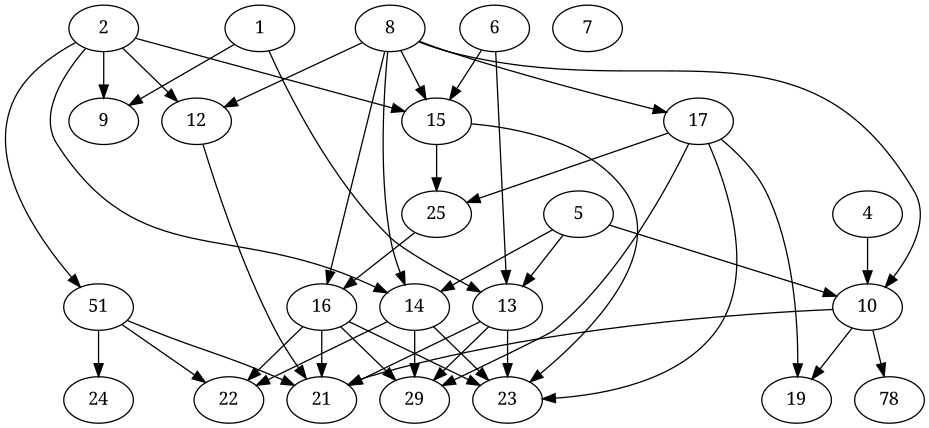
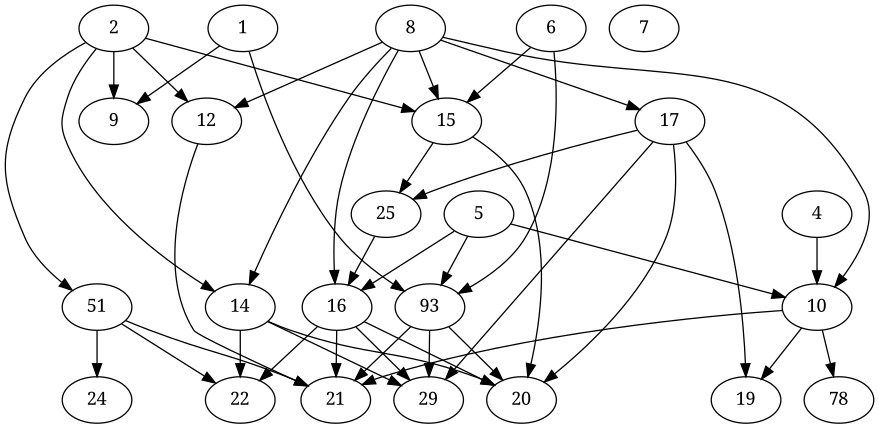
edge "5" -> "14": now "5" -> "16"
node "13": label "13" -> "93"
node "23": label "23" -> "20"
